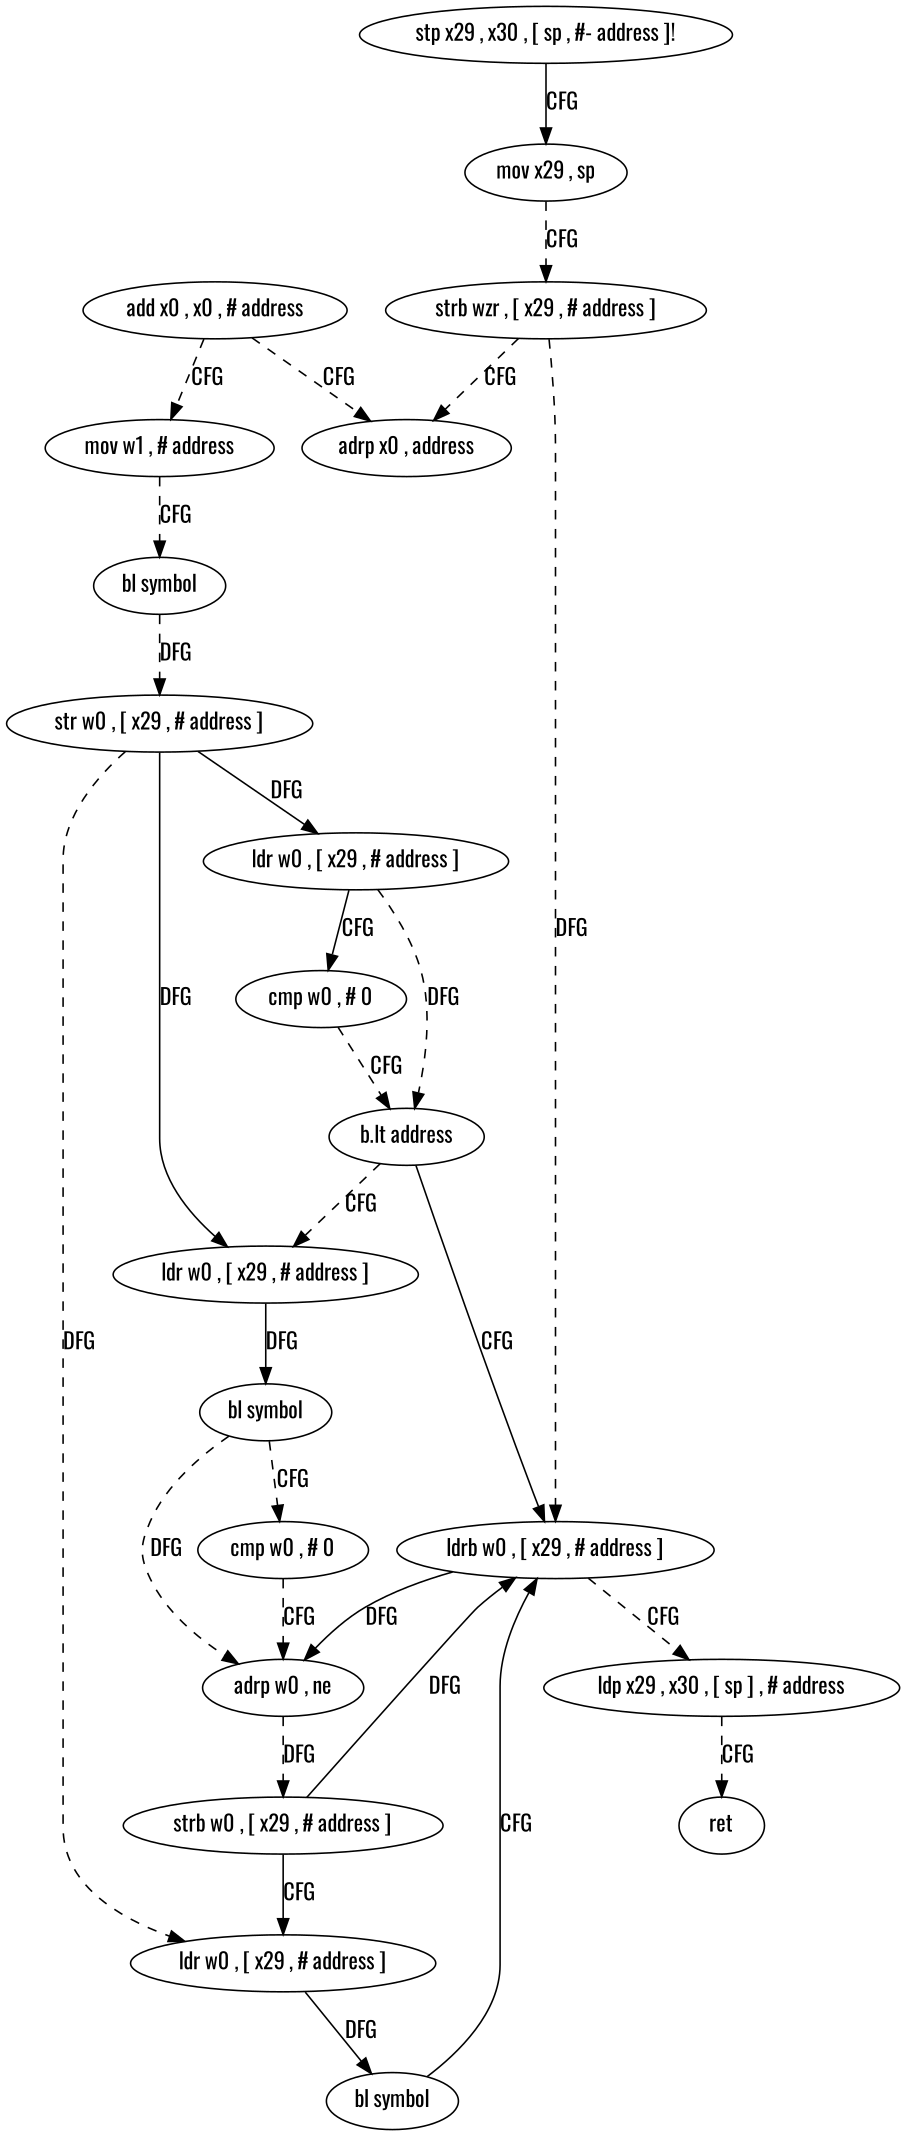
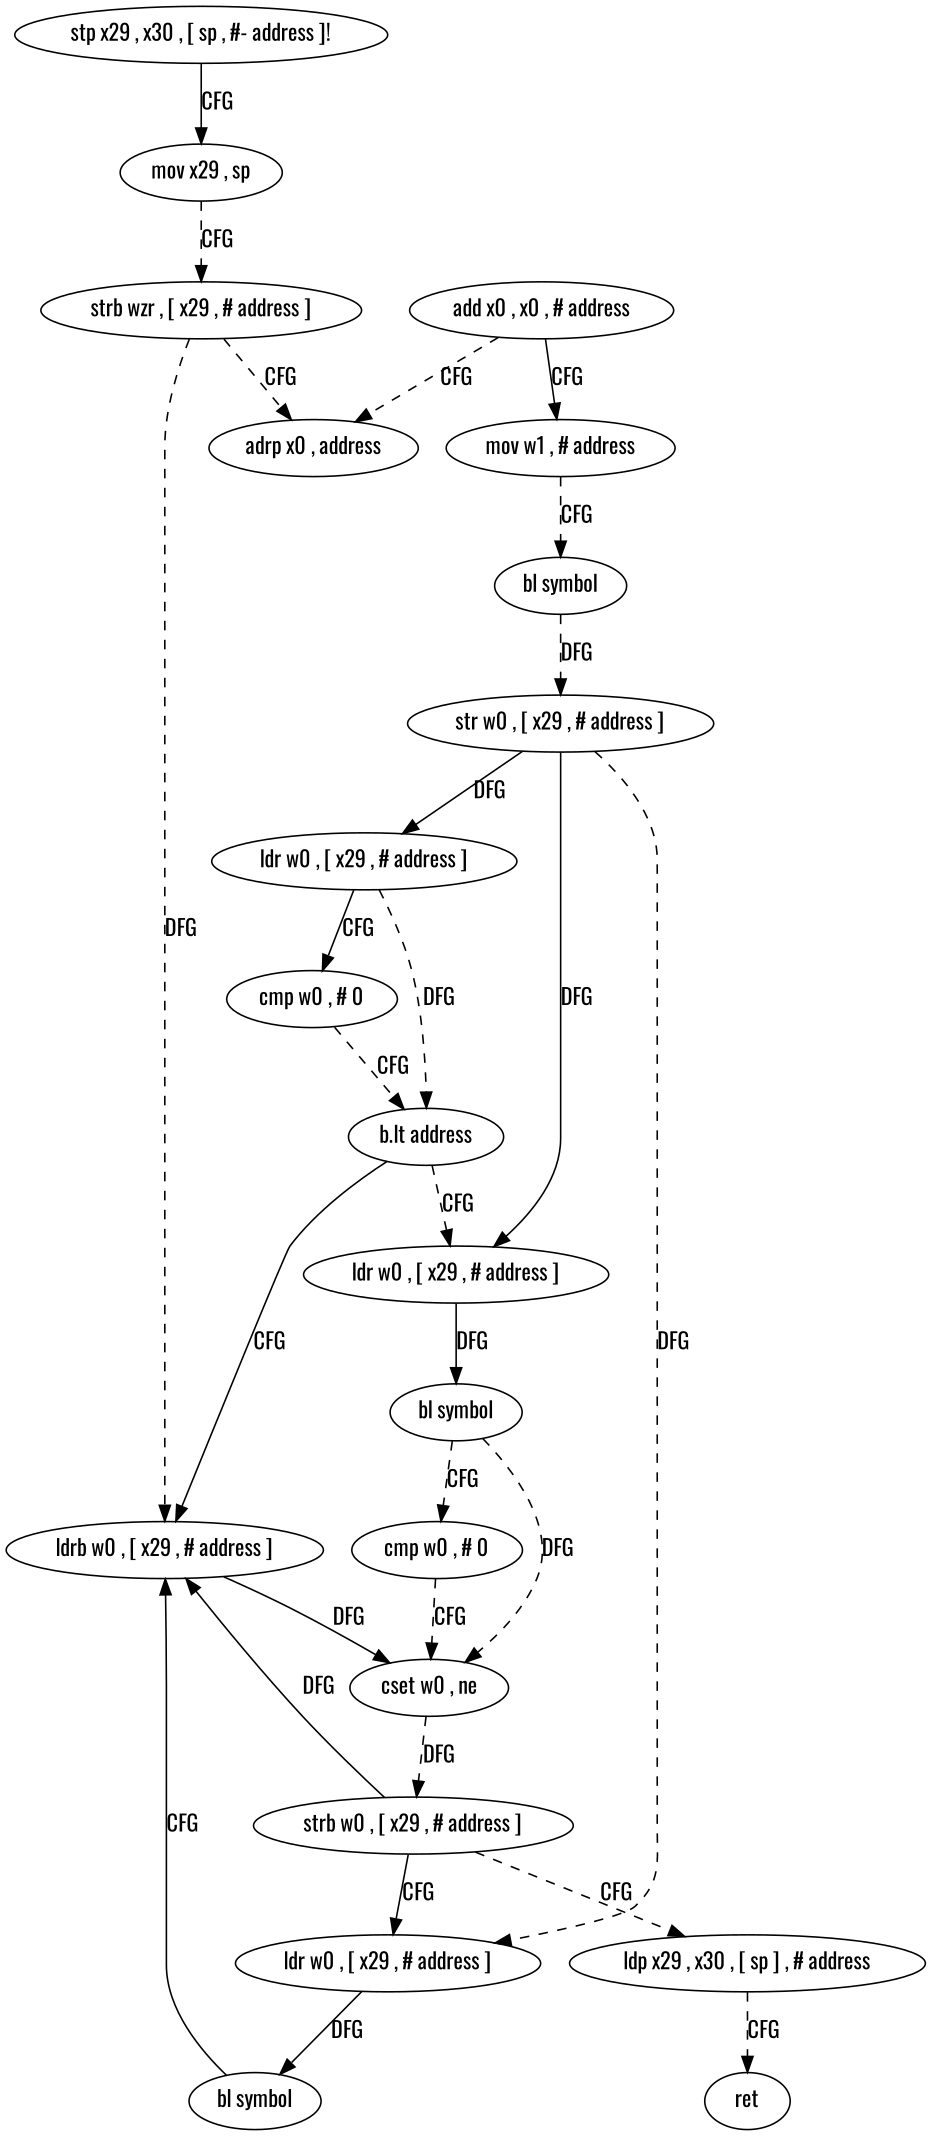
edge "add x0 , x0 , # address" -> "mov w1 , # address": style dashed -> solid
edge "ldrb w0 , [ x29 , # address ]" -> "ldp x29 , x30 , [ sp ] , # address": now "strb w0 , [ x29 , # address ]" -> "ldp x29 , x30 , [ sp ] , # address"
node "adrp w0 , ne": label "adrp w0 , ne" -> "cset w0 , ne"
